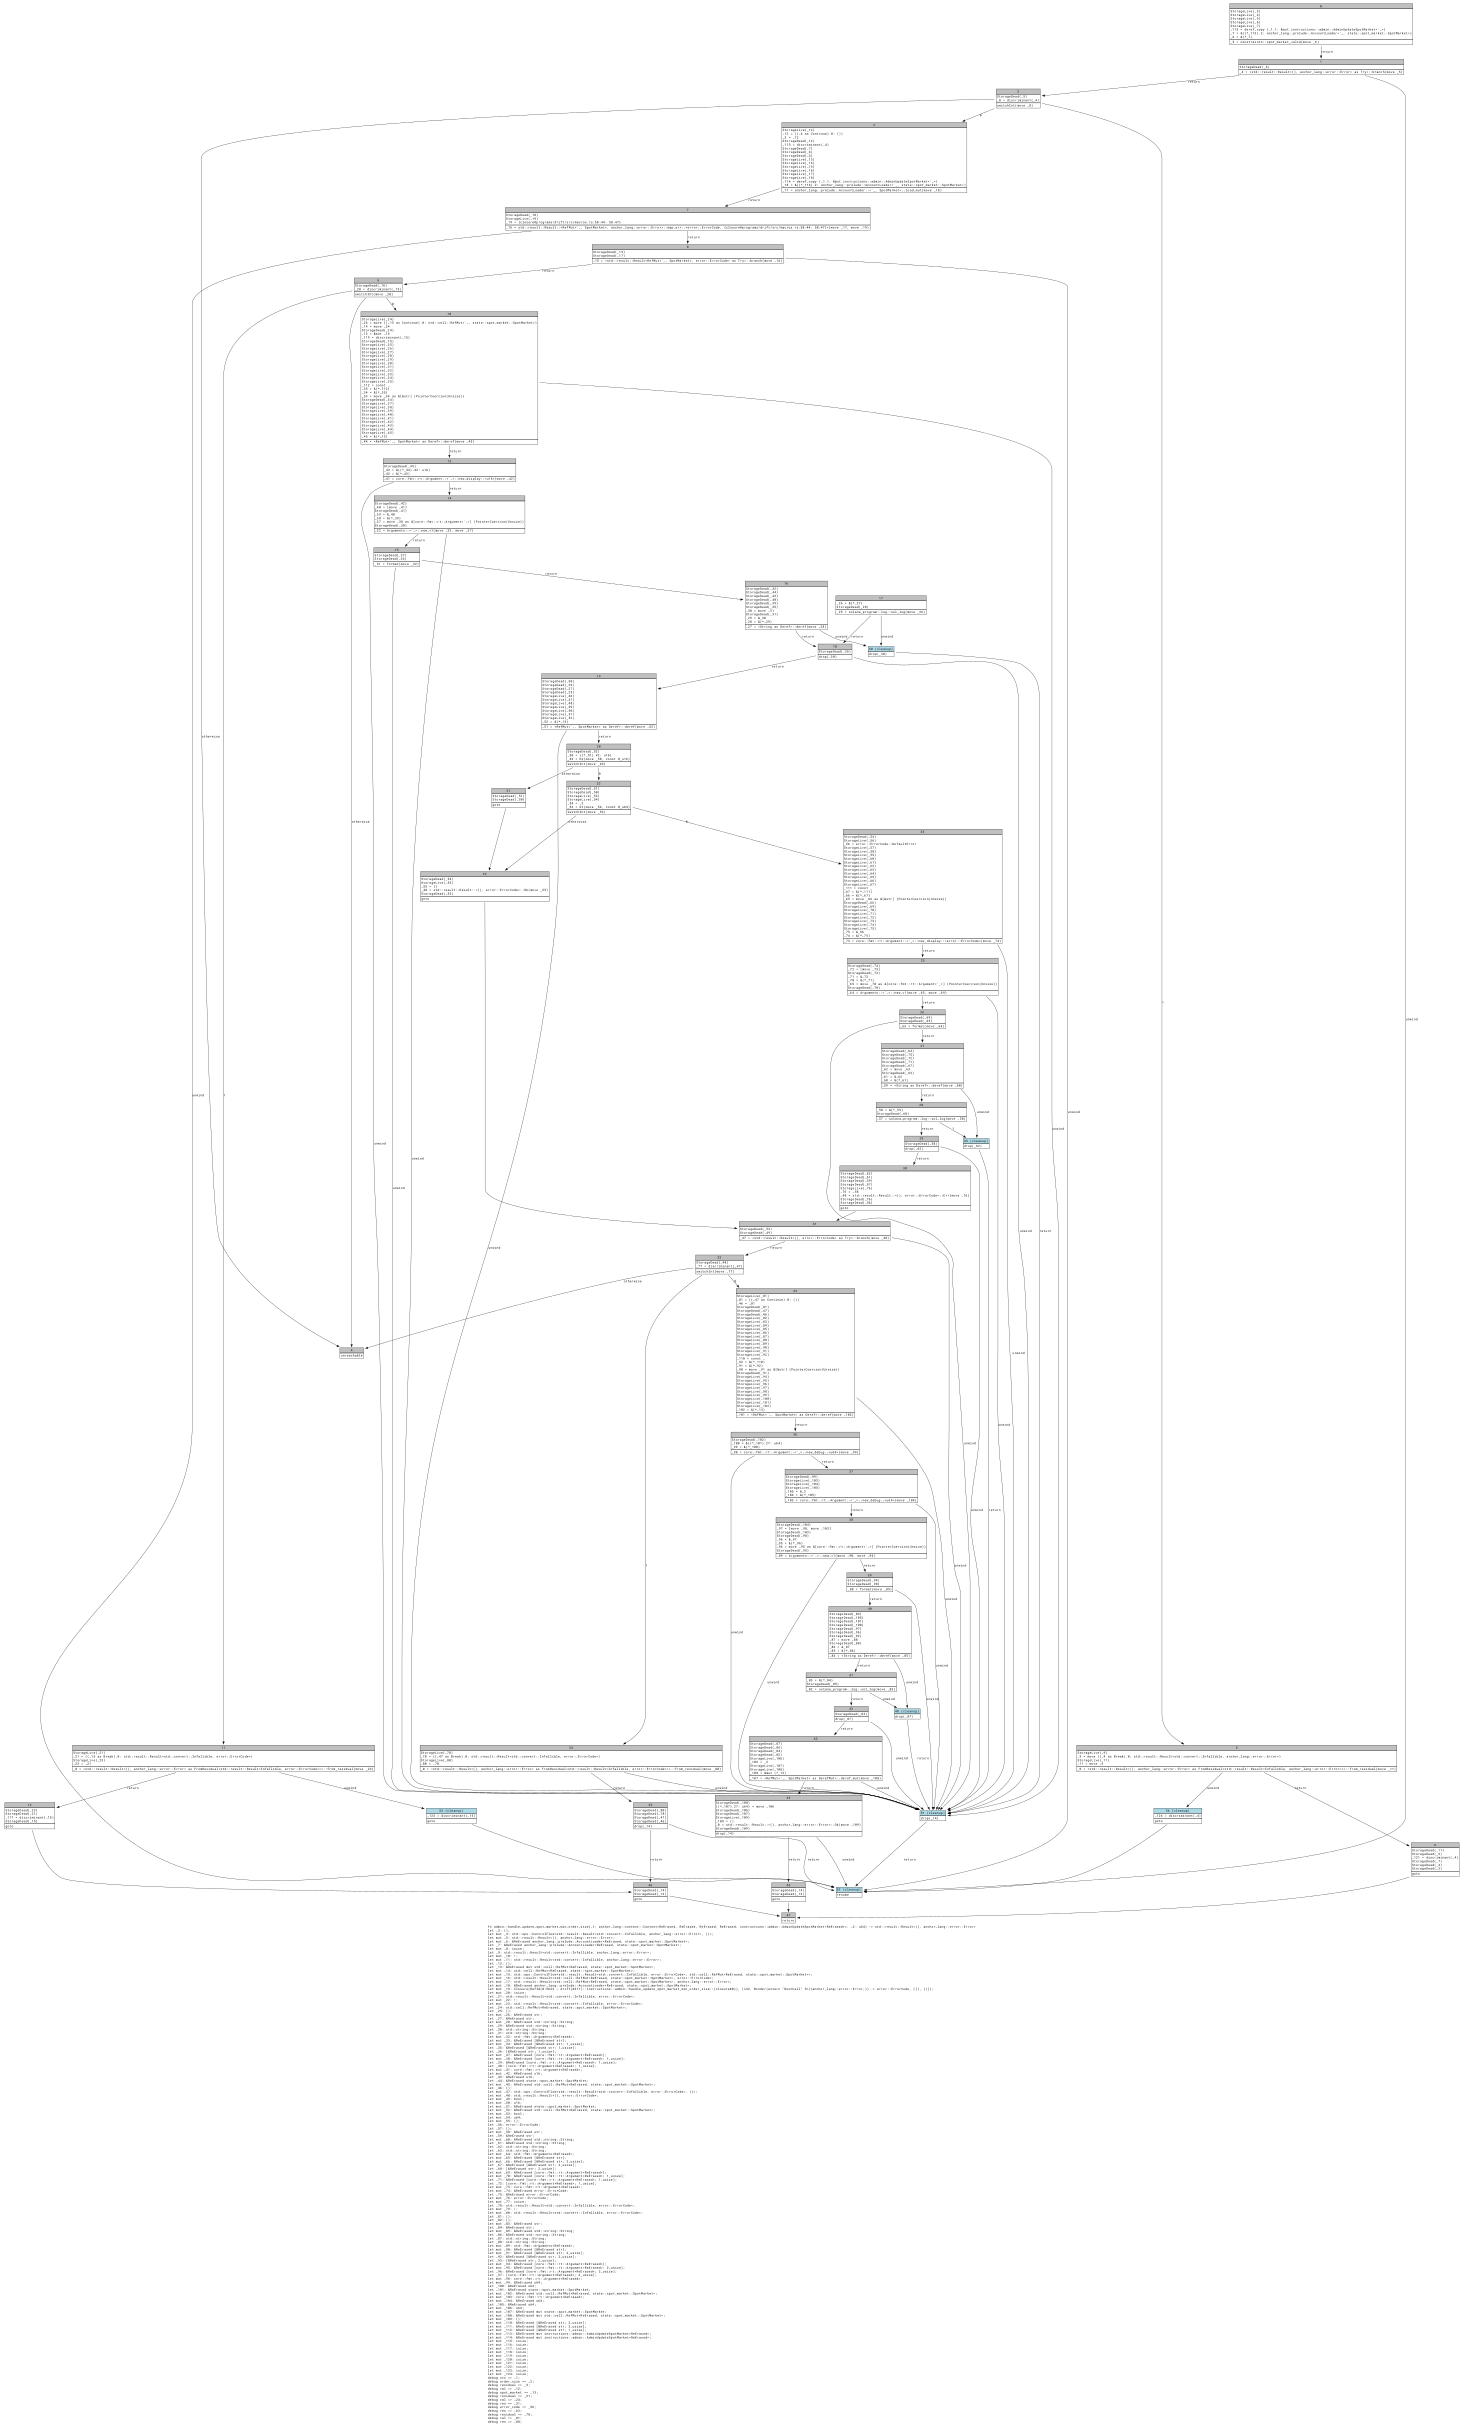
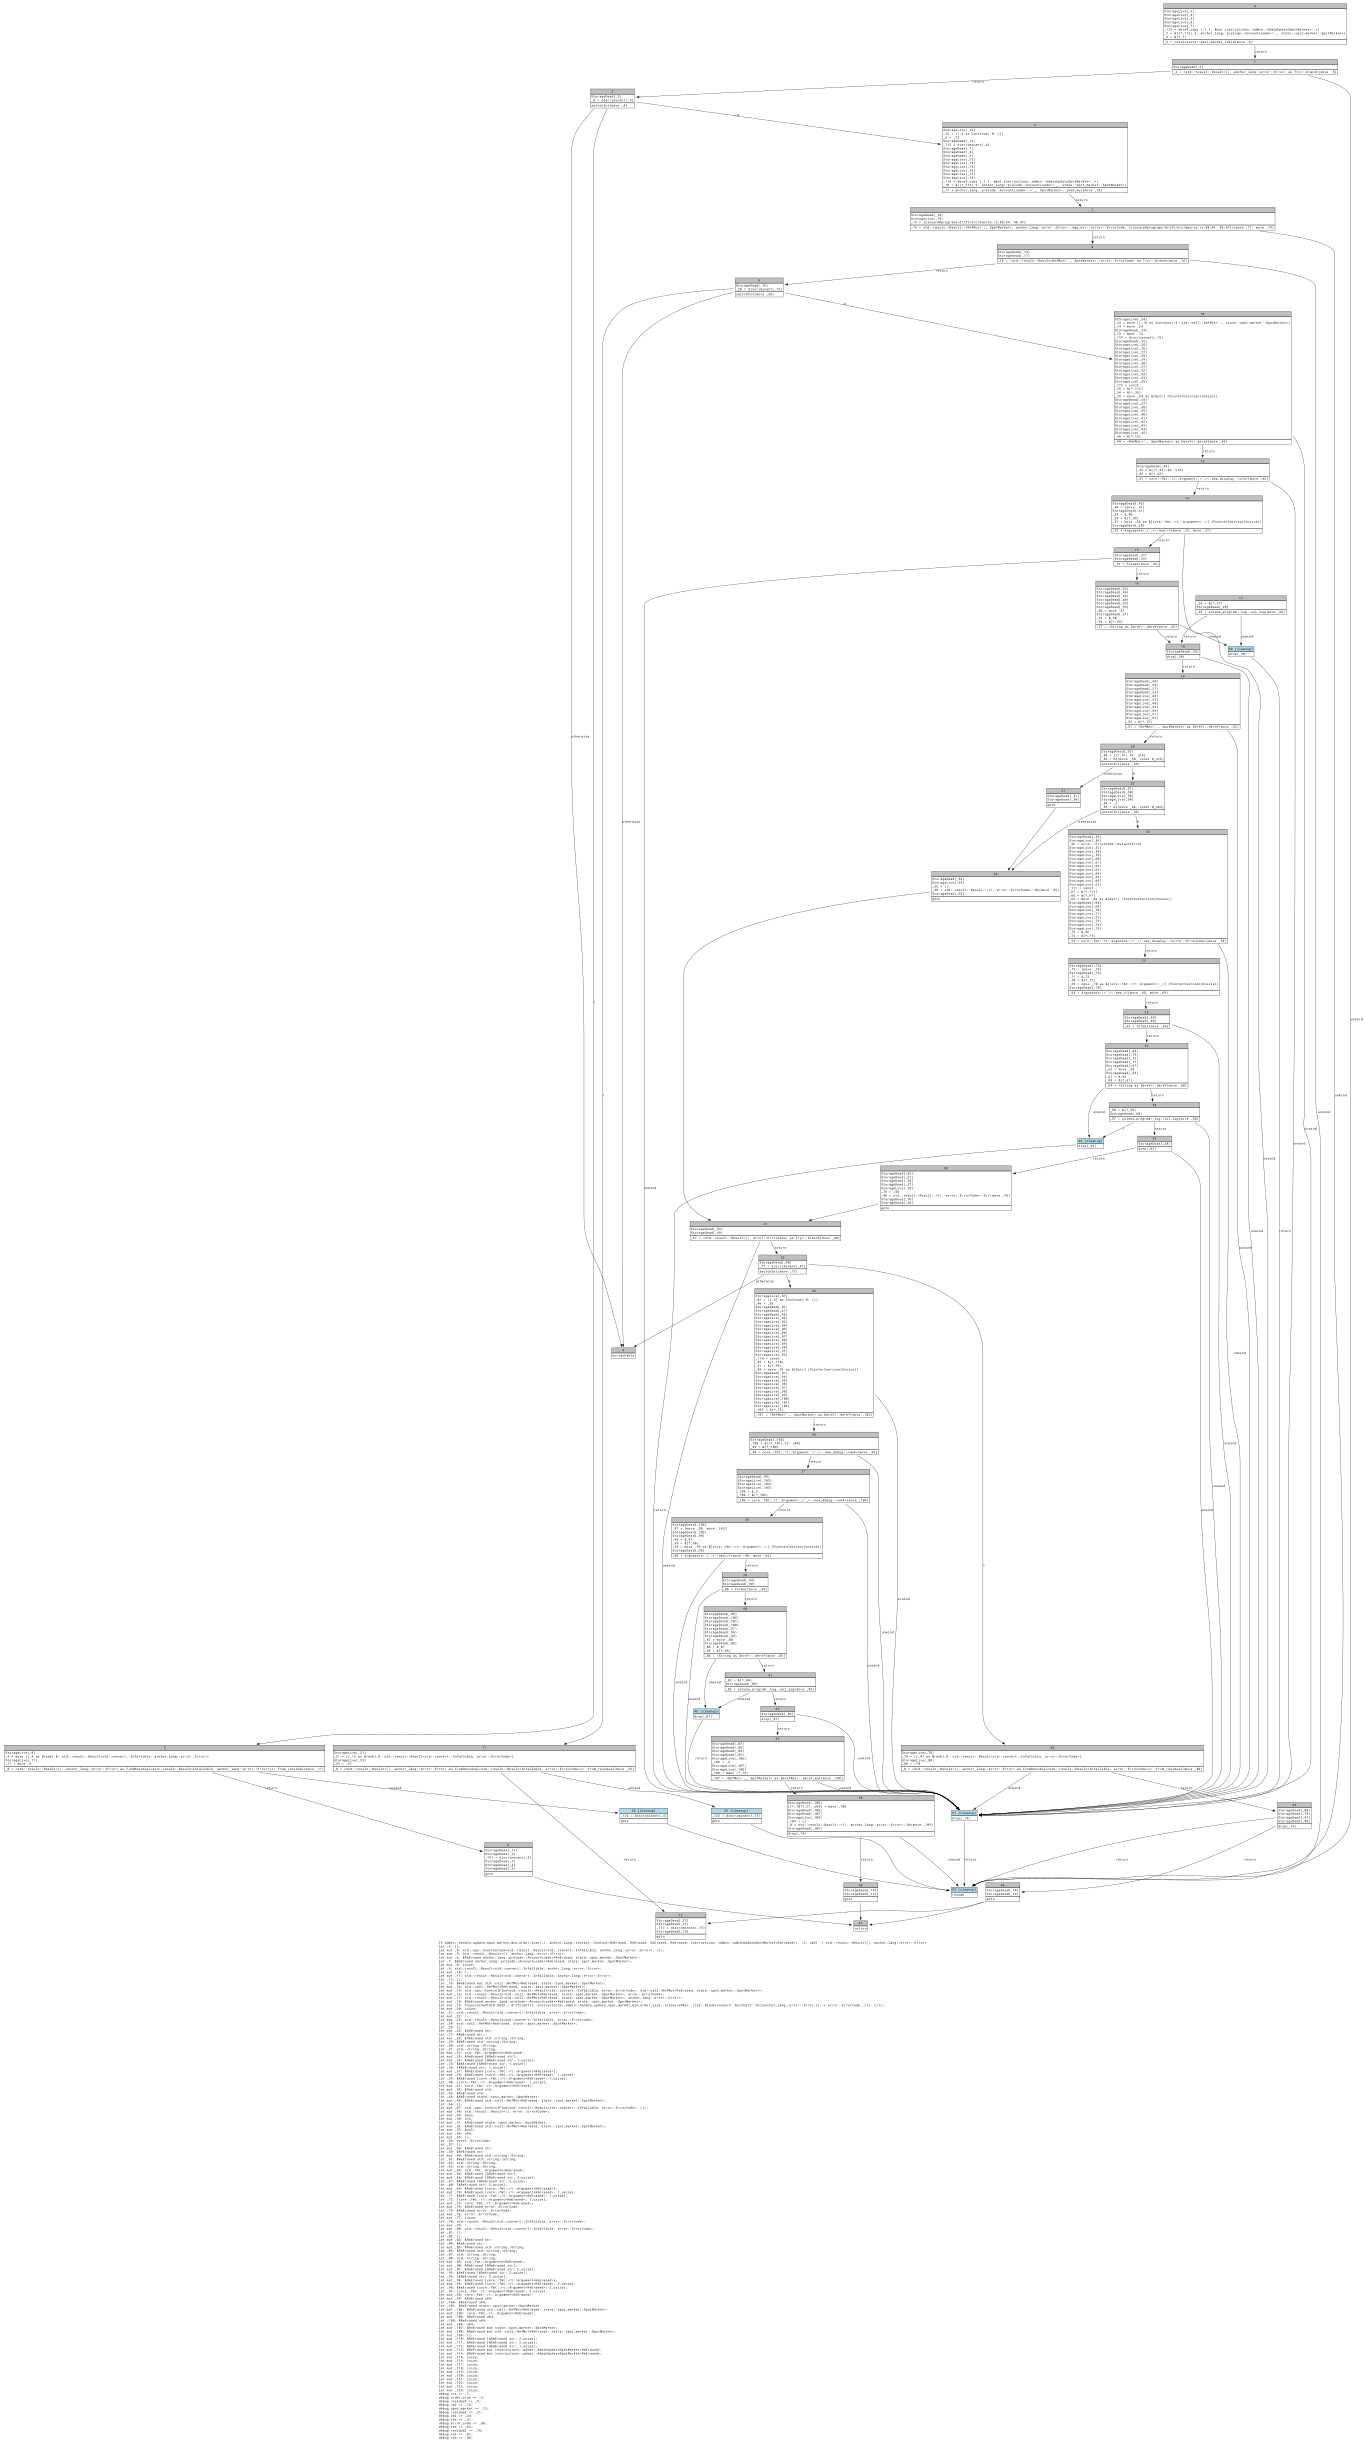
edge "25" -> "51 (cleanup)": now "28" -> "51 (cleanup)"
edge "12" -> "46": reversed
